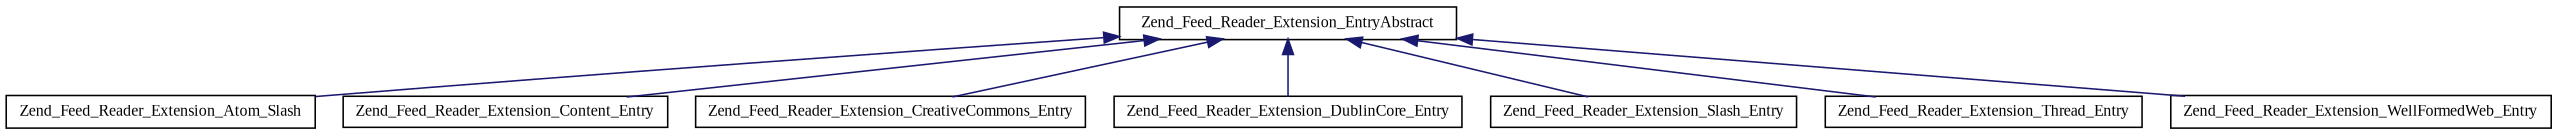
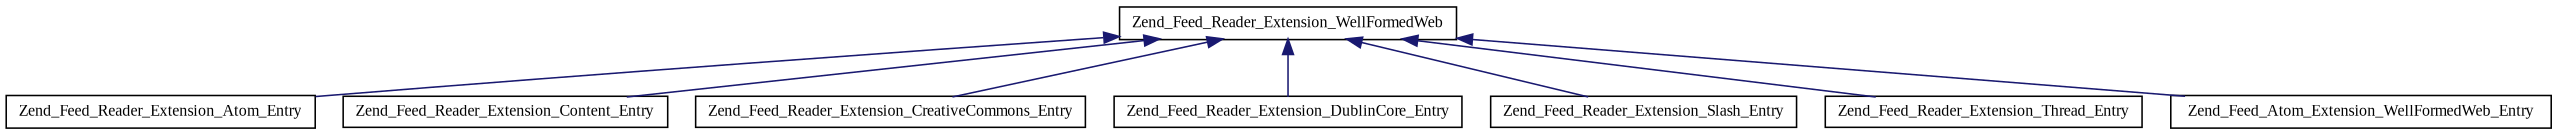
node "Zend_Feed_Reader_Extension_EntryAbstract": label "Zend_Feed_Reader_Extension_EntryAbstract" -> "Zend_Feed_Reader_Extension_WellFormedWeb"
node "Zend_Feed_Reader_Extension_Atom_Slash": label "Zend_Feed_Reader_Extension_Atom_Slash" -> "Zend_Feed_Reader_Extension_Atom_Entry"
node "Zend_Feed_Reader_Extension_WellFormedWeb_Entry": label "Zend_Feed_Reader_Extension_WellFormedWeb_Entry" -> "Zend_Feed_Atom_Extension_WellFormedWeb_Entry"
